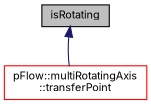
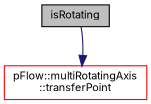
edge "pFlow::multiRotatingAxis ::transferPoint" -> "isRotating": reversed
